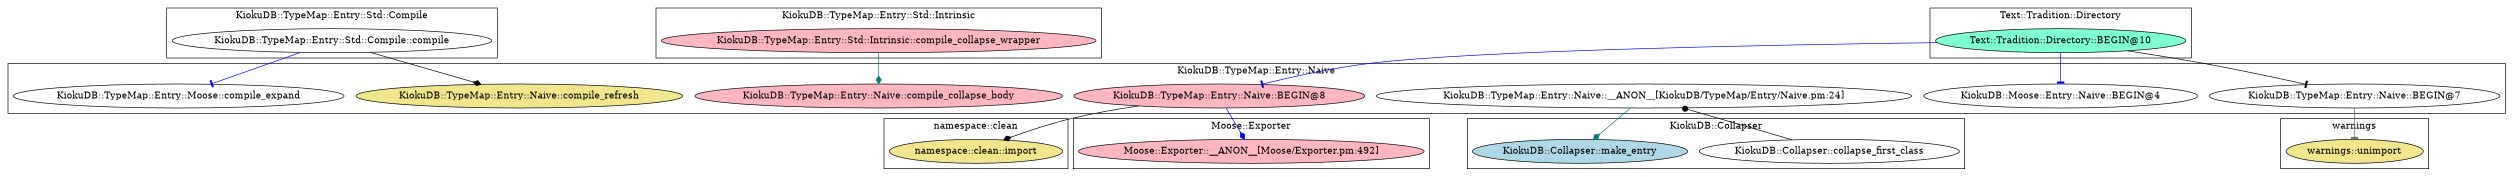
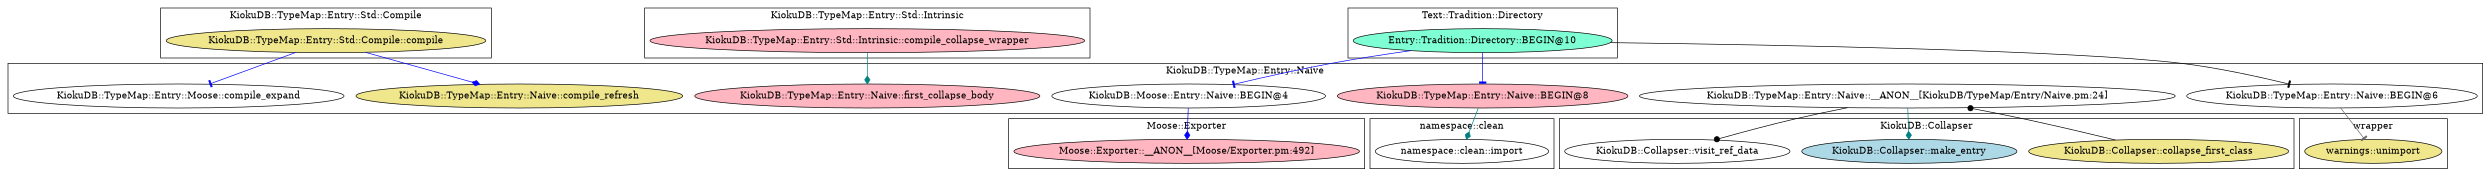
node "KiokuDB::TypeMap::Entry::Std::Compile::compile": fillcolor white -> khaki
node "Text::Tradition::Directory::BEGIN@10": label "Text::Tradition::Directory::BEGIN@10" -> "Entry::Tradition::Directory::BEGIN@10"
edge "KiokuDB::TypeMap::Entry::Std::Compile::compile" -> "KiokuDB::TypeMap::Entry::Naive::compile_refresh": color black -> blue
node "KiokuDB::TypeMap::Entry::Naive::compile_collapse_body": label "KiokuDB::TypeMap::Entry::Naive::compile_collapse_body" -> "KiokuDB::TypeMap::Entry::Naive::first_collapse_body"
node "KiokuDB::TypeMap::Entry::Naive::BEGIN@7": label "KiokuDB::TypeMap::Entry::Naive::BEGIN@7" -> "KiokuDB::TypeMap::Entry::Naive::BEGIN@6"
edge "KiokuDB::TypeMap::Entry::Naive::BEGIN@8" -> "namespace::clean::import": color black -> teal
edge "KiokuDB::TypeMap::Entry::Naive::BEGIN@8" -> "Moose::Exporter::__ANON__[Moose/Exporter.pm:492]": now "KiokuDB::Moose::Entry::Naive::BEGIN@4" -> "Moose::Exporter::__ANON__[Moose/Exporter.pm:492]"
cluster "warnings": label "warnings" -> "wrapper"
node "namespace::clean::import": fillcolor khaki -> white
node "KiokuDB::Collapser::visit_ref_data": added
node "KiokuDB::Collapser::collapse_first_class": fillcolor white -> khaki
